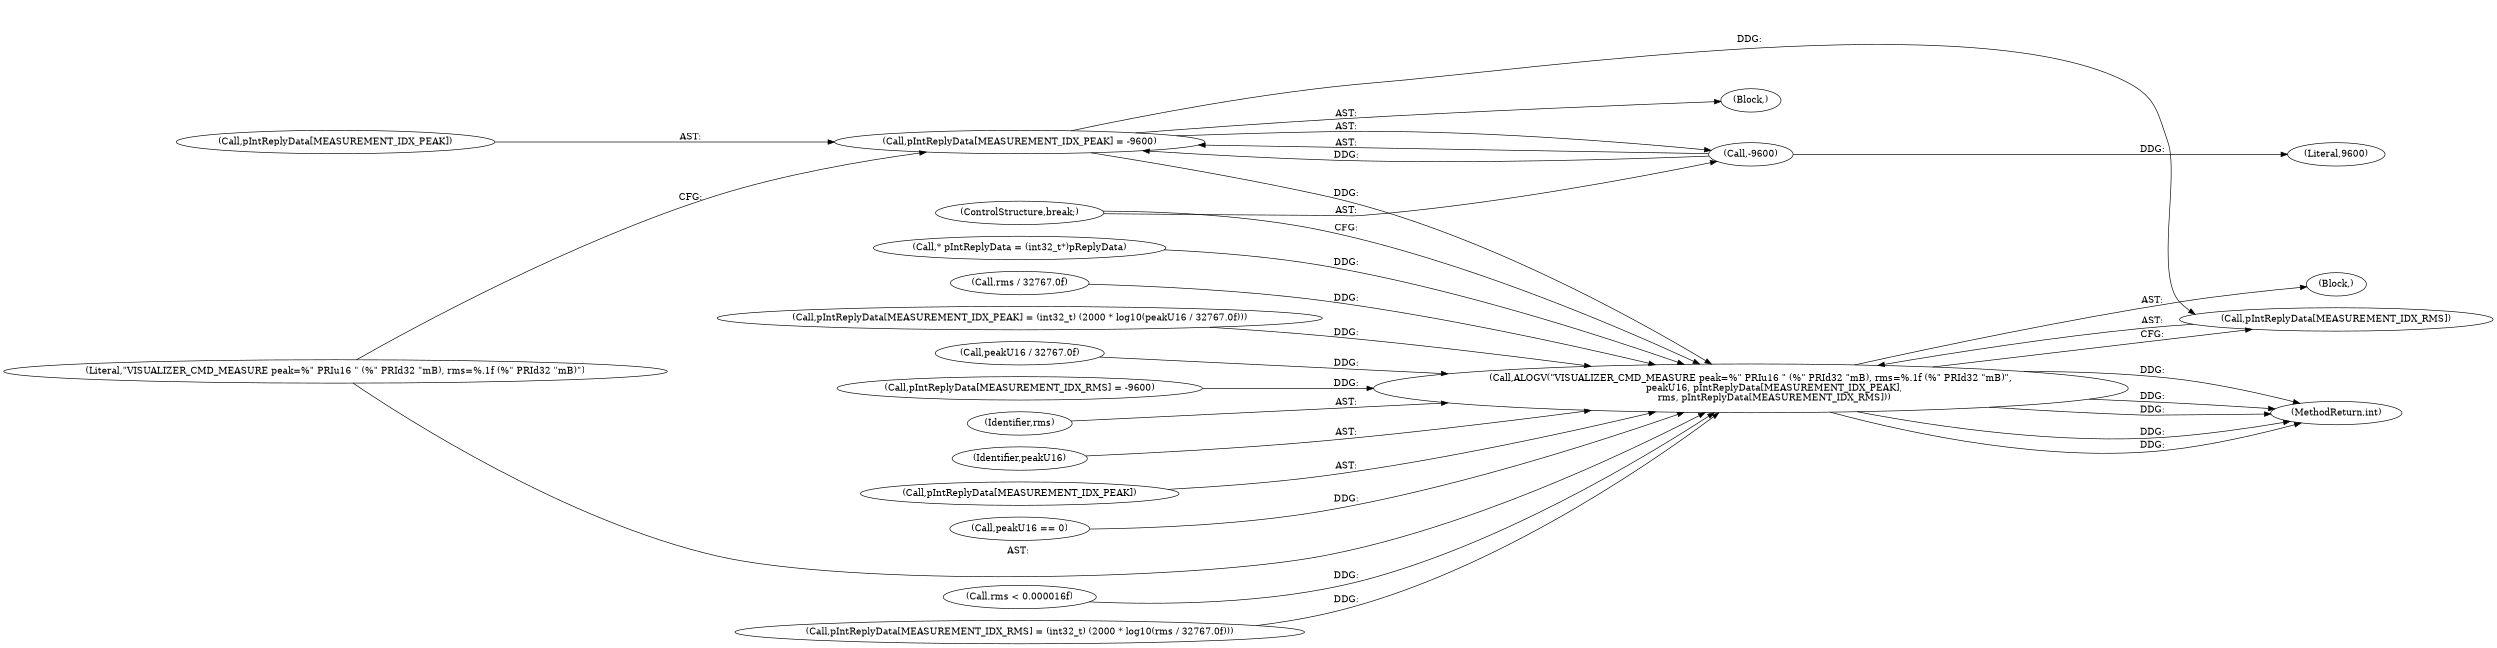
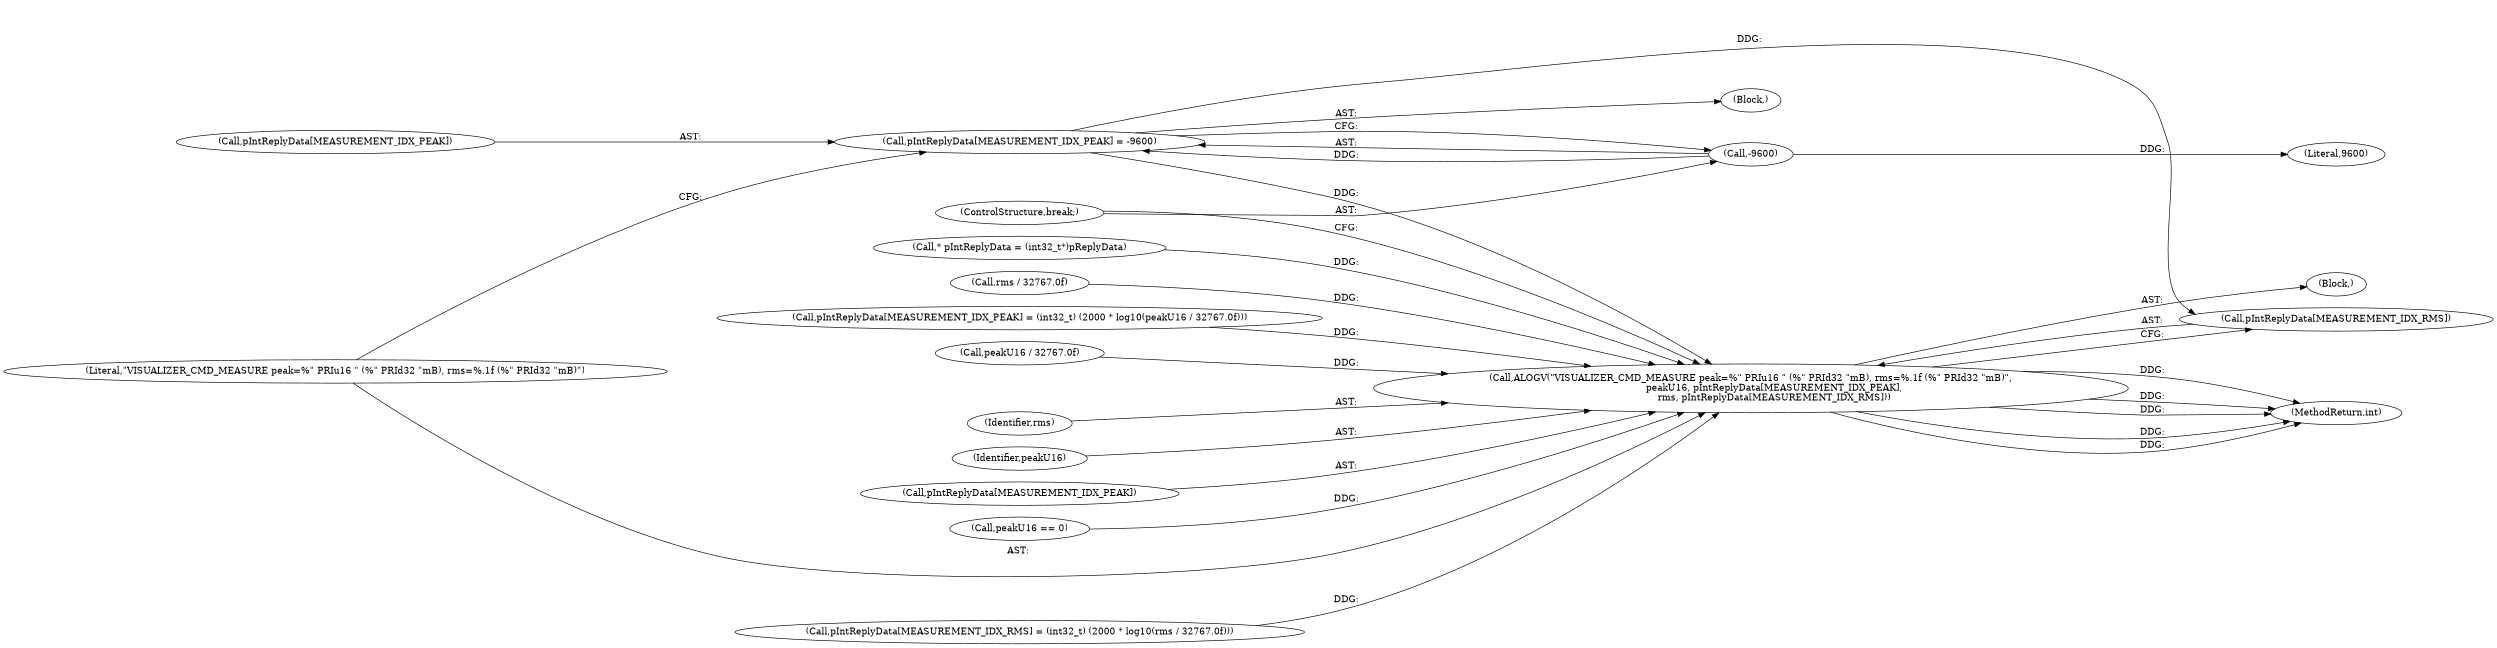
edge "(Call,pIntReplyData[MEASUREMENT_IDX_PEAK] = -9600)" -> "(Call,-9600)": label "AST: " -> "CFG: "
node "(Call,pIntReplyData[MEASUREMENT_IDX_RMS] = -9600)": removed
node "(Call,rms < 0.000016f)": removed
